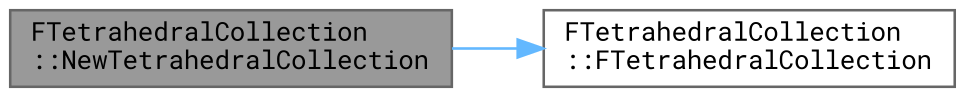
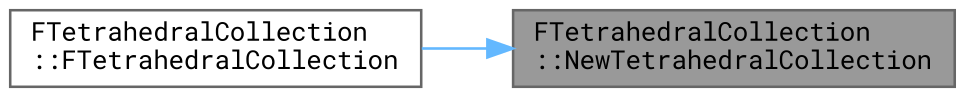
edge "FTetrahedralCollection ::NewTetrahedralCollection" -> "FTetrahedralCollection ::FTetrahedralCollection": reversed
